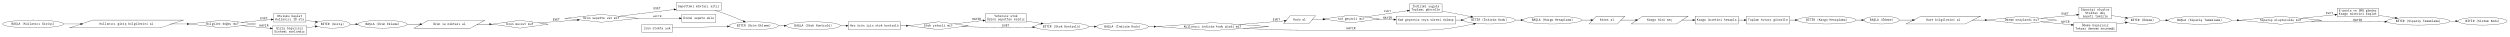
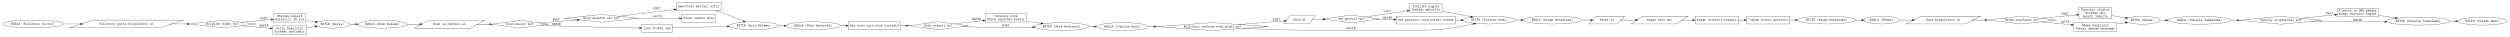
edge "Ürün mevcut mu?" -> "Ürün stokta yok": added, label "HAYIR"
